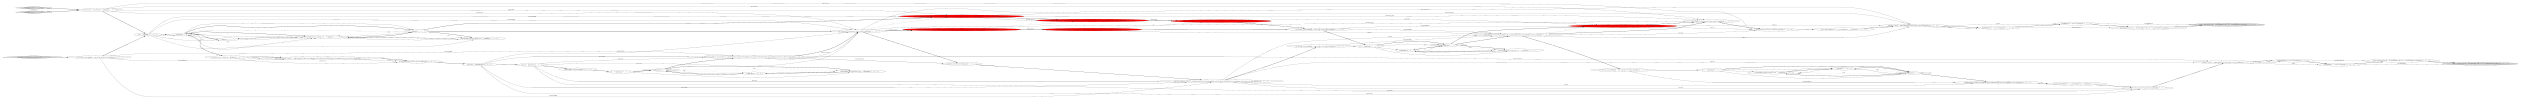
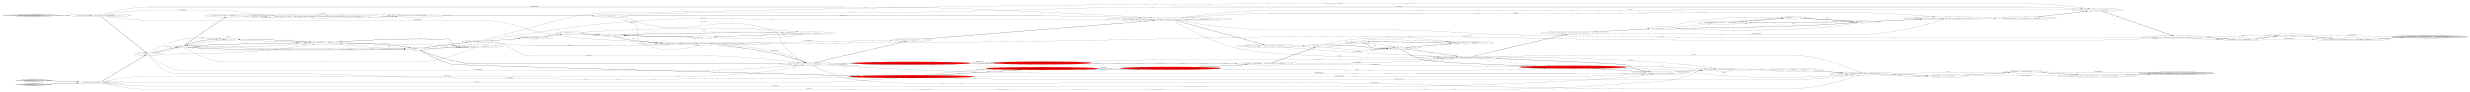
edge "partitions = 8192@@@12@@@['0', '0', '1']" -> "replicas = 3@@@13@@@['0', '0', '1']": now "i < 10@@@6@@@['1', '1', '0']" -> "replicas = 3@@@13@@@['0', '0', '1']"
